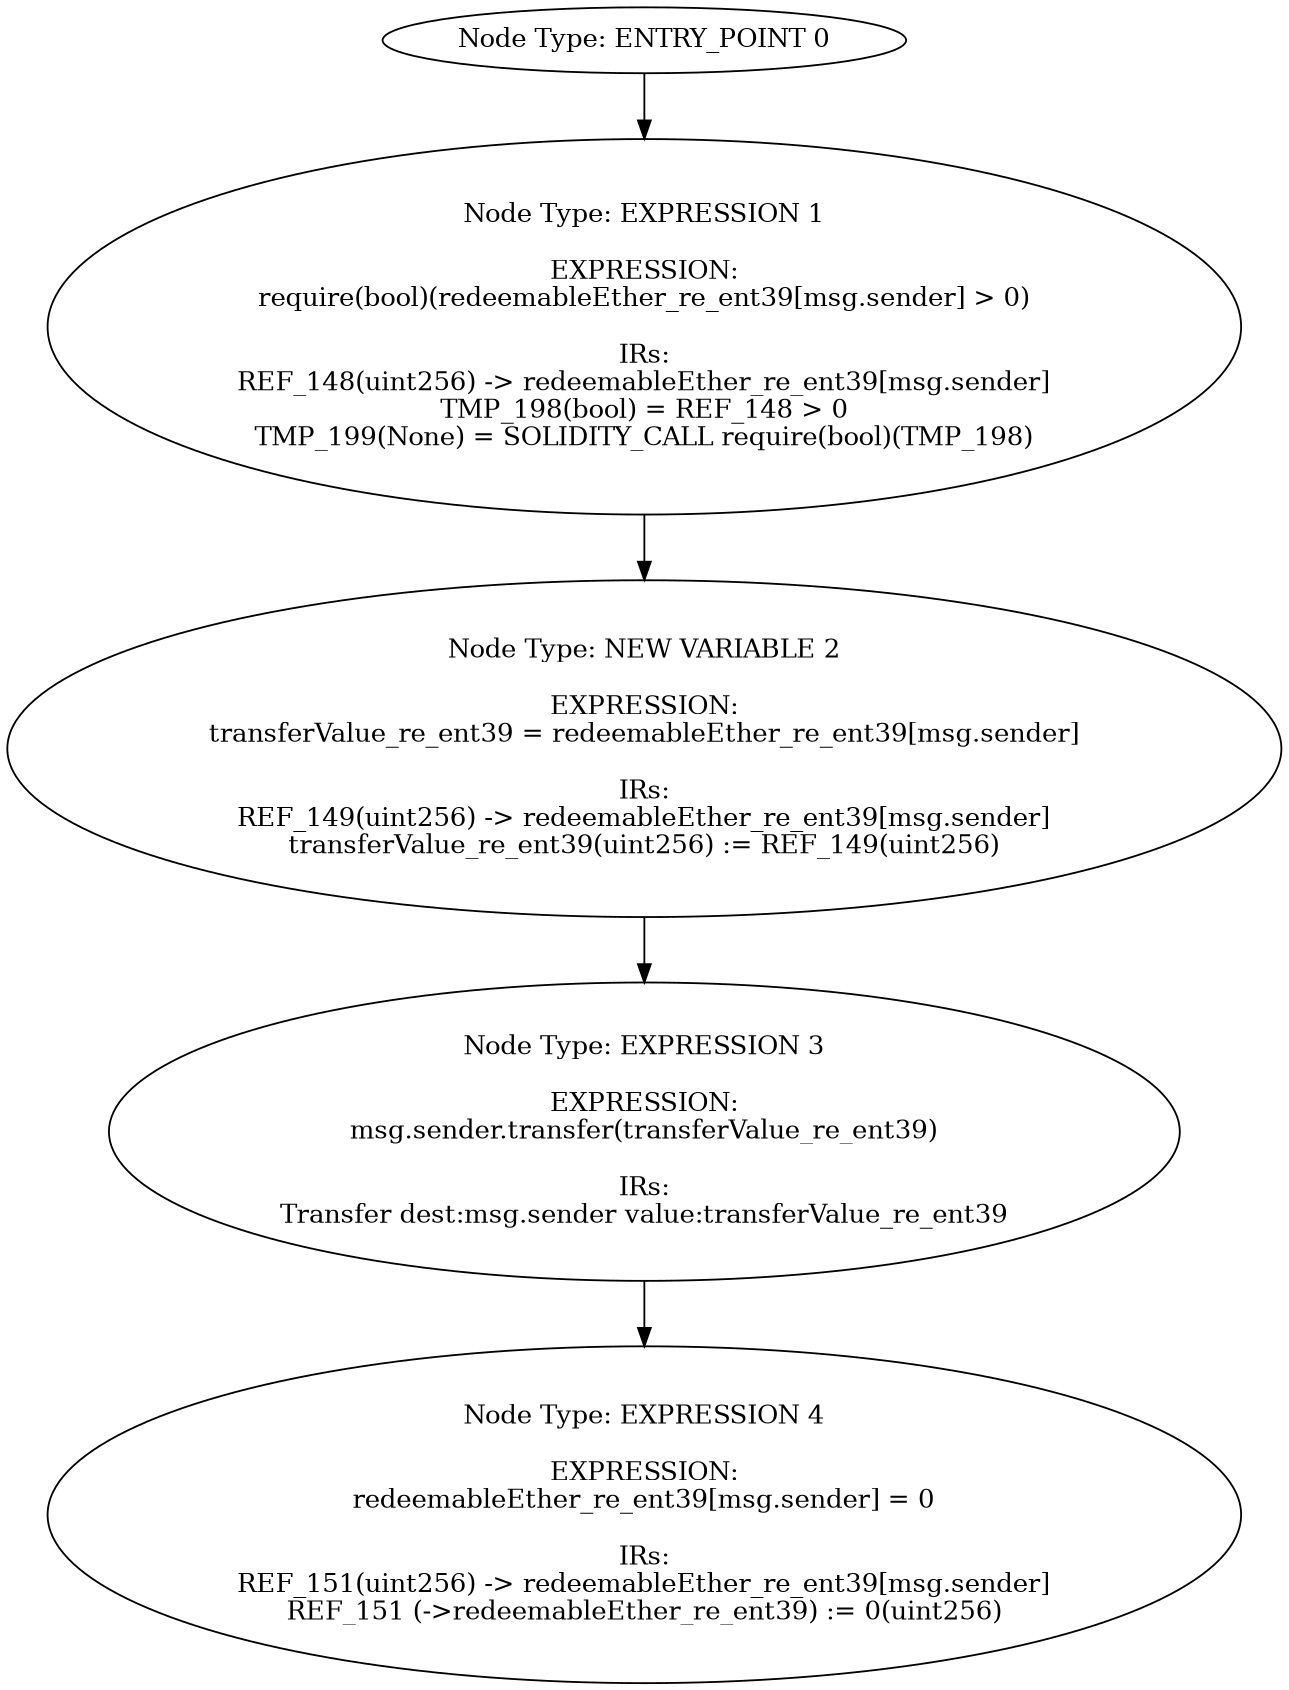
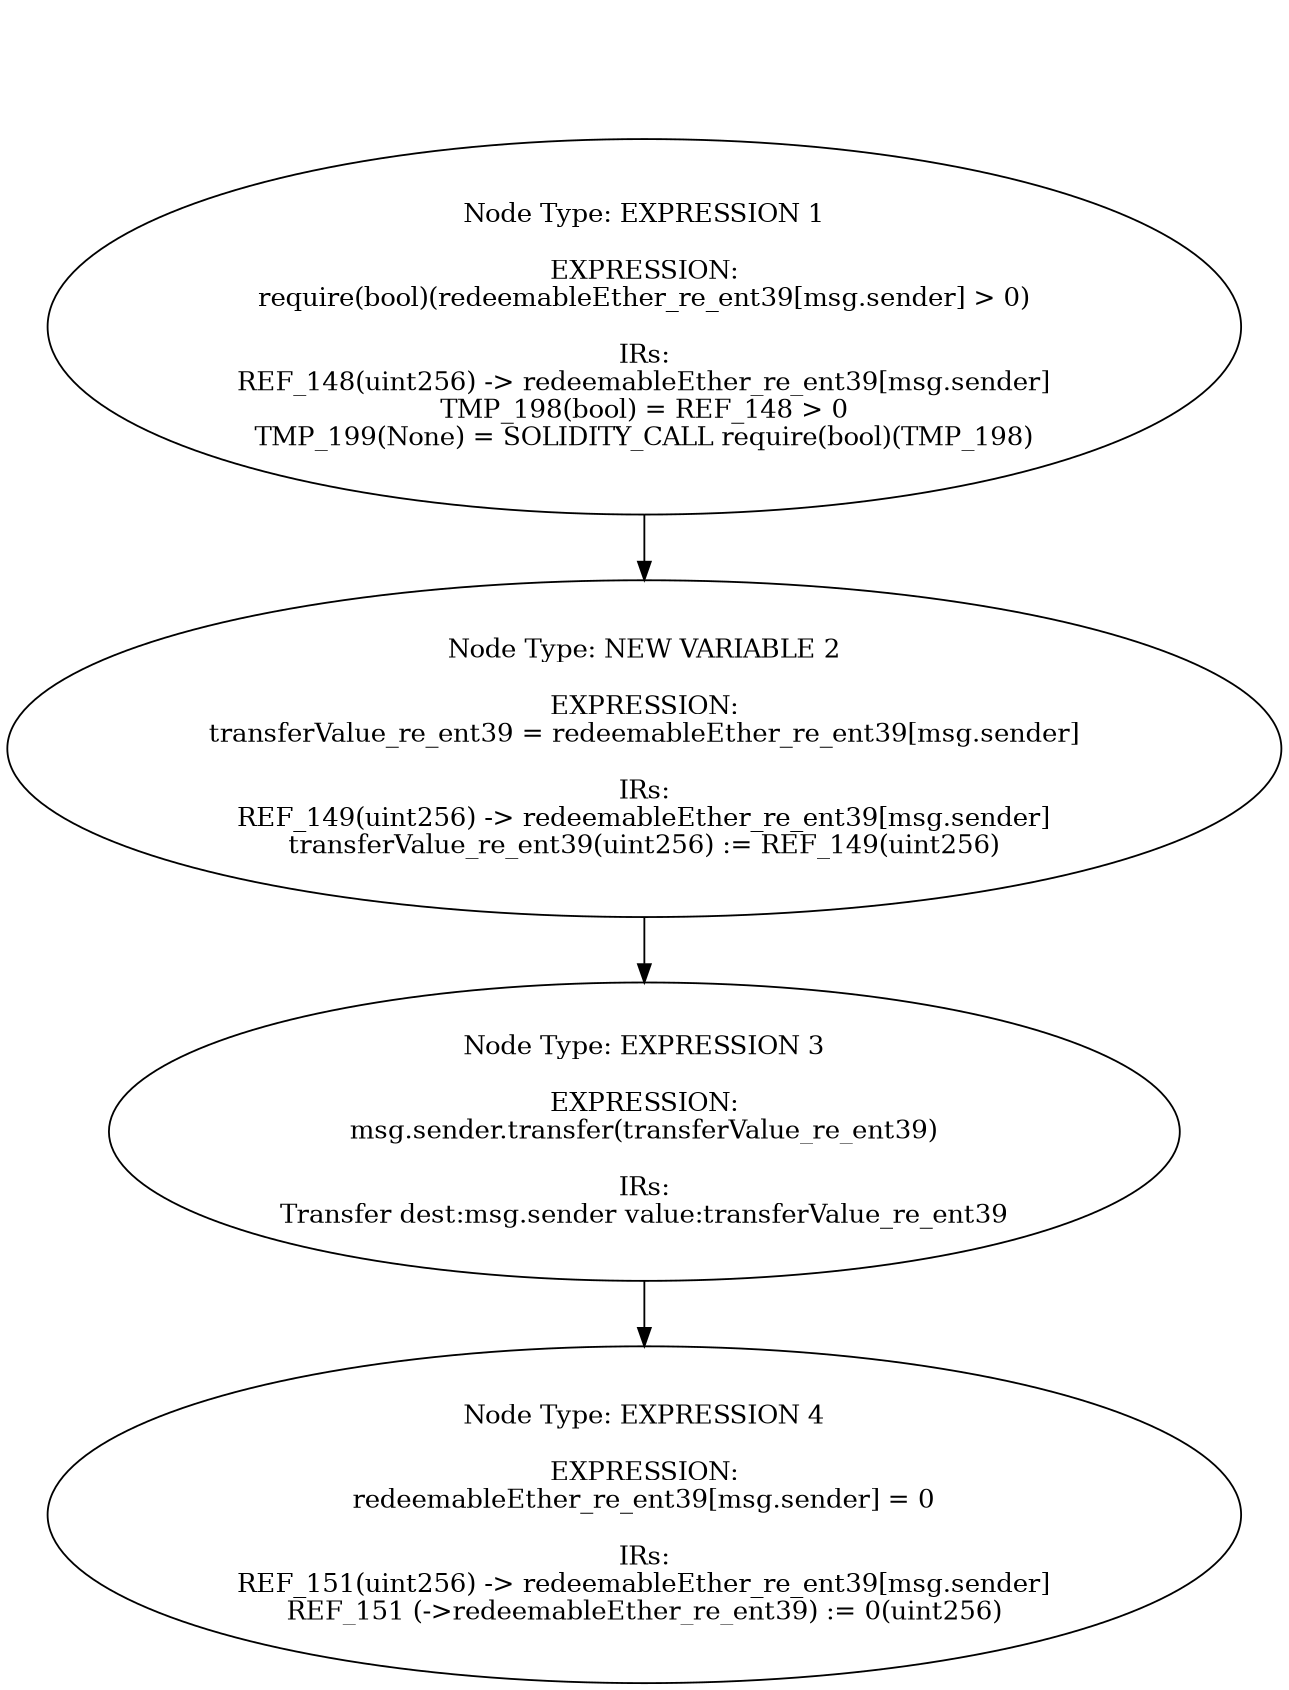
node "Node Type: ENTRY_POINT 0": removed
